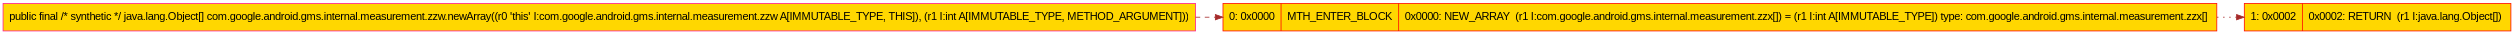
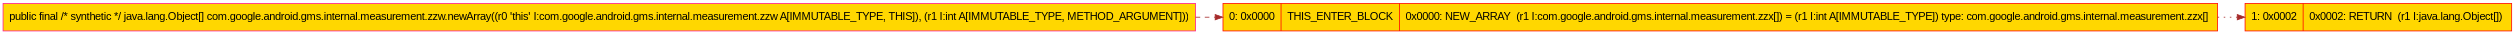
node "0: 0x0000": text "MTH_ENTER_BLOCK" -> "THIS_ENTER_BLOCK"
